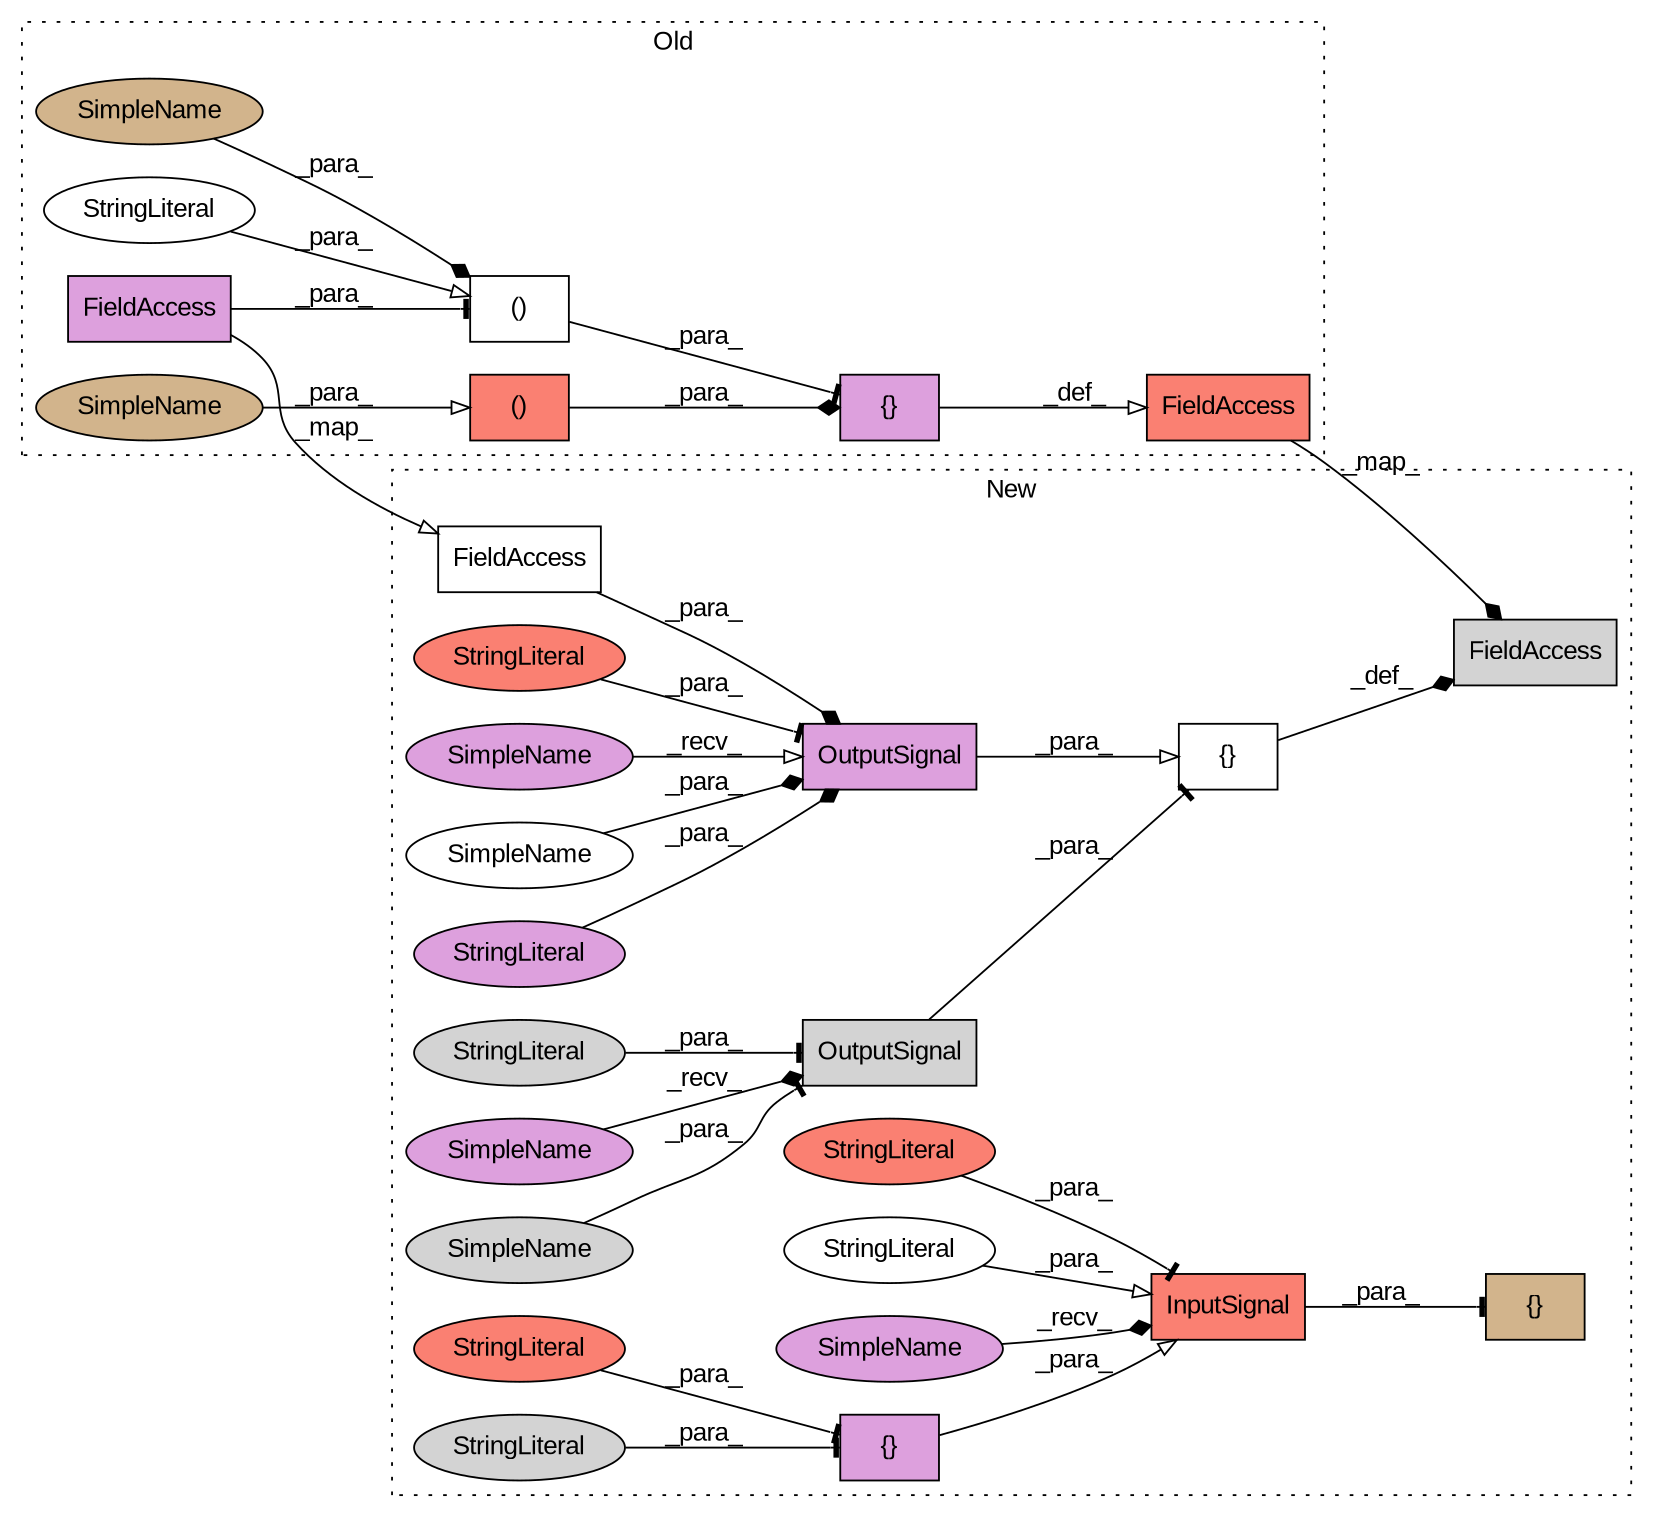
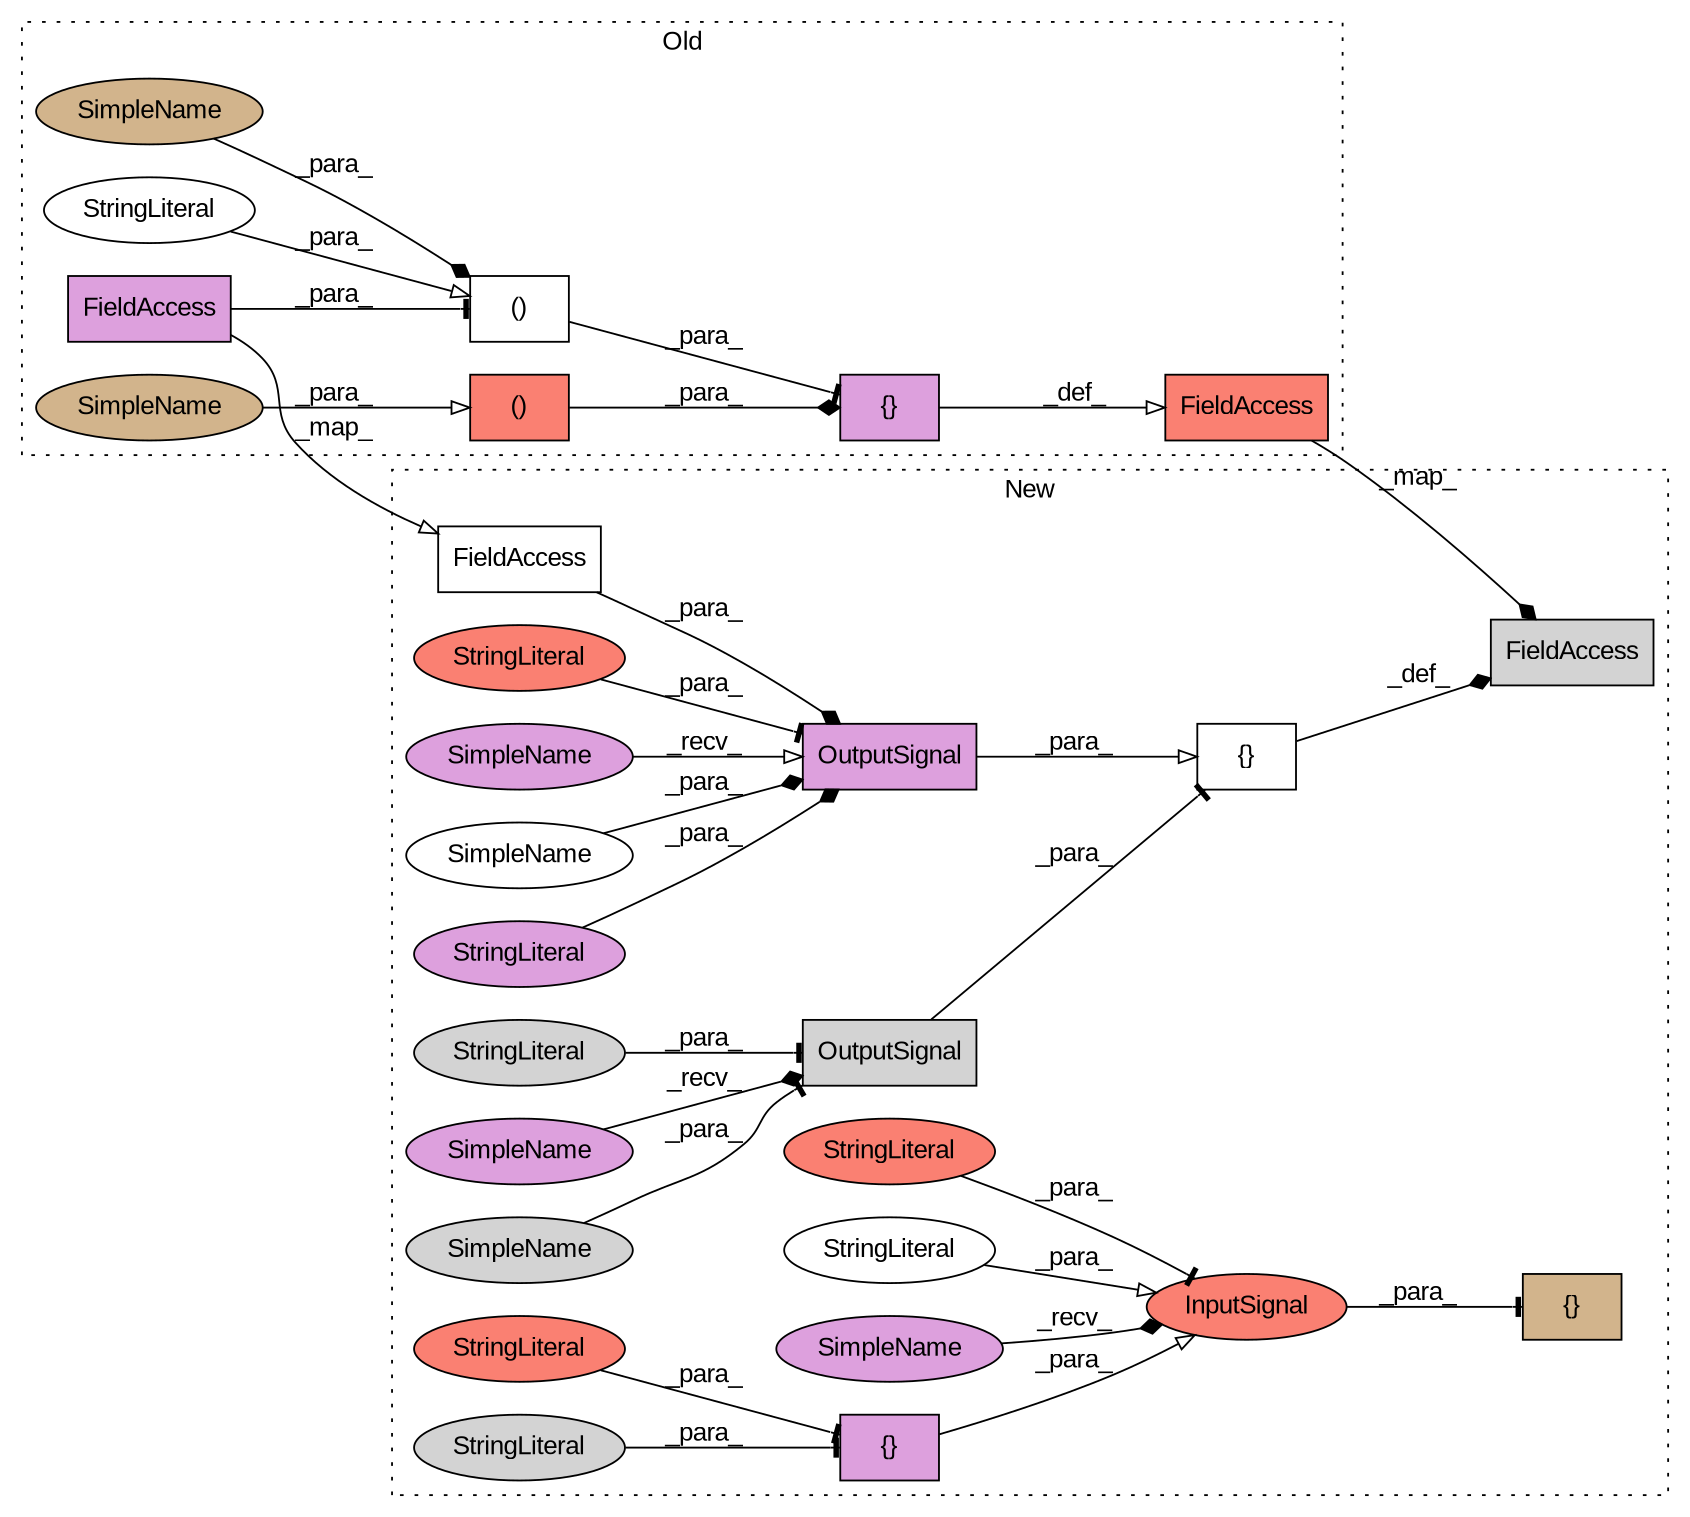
node "InputSignal": shape box -> ellipse
